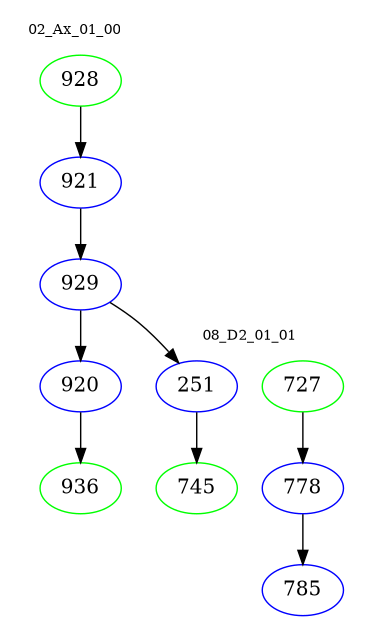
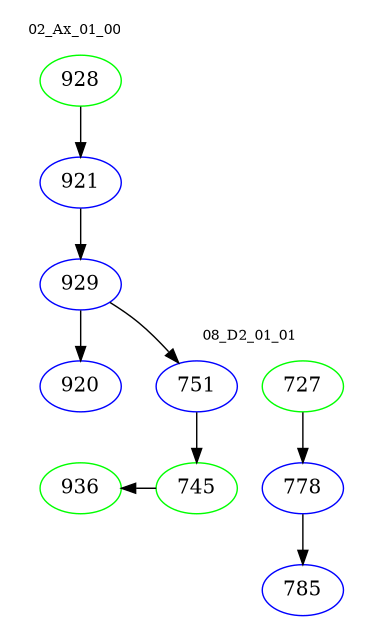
node "251": label "251" -> "751"
edge "920" -> "936": now "745" -> "936"
